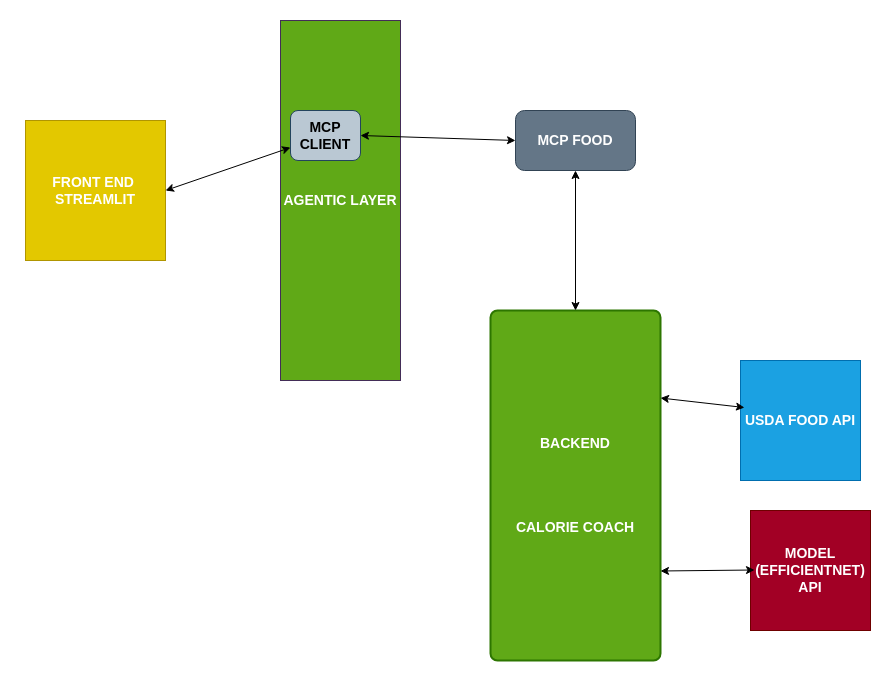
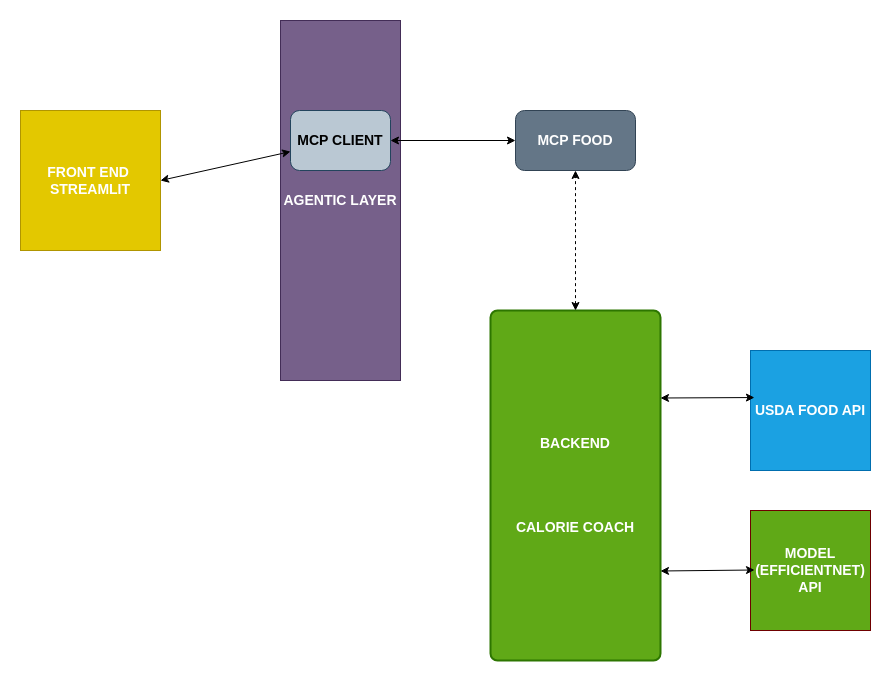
node "MCP CLIENT": size 70x50 -> 100x60
node "FRONT END STREAMLIT": moved (96, 191) -> (91, 181)
node "AGENTIC LAYER": fillcolor #60a917 -> #76608a
edge "MCP FOOD" -- "BACKEND CALORIE COACH": style solid -> dashed
node "USDA FOOD API": moved (801, 421) -> (811, 411)
node "MODEL (EFFICIENTNET) API": fillcolor #a20025 -> #60a917
